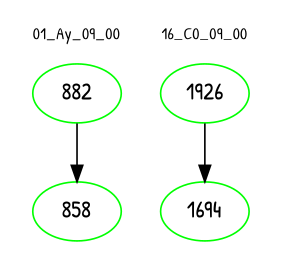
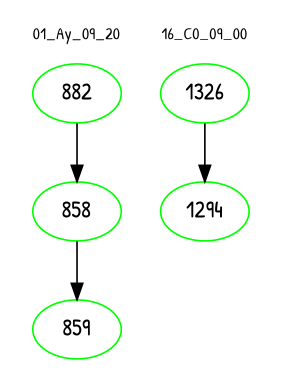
cluster "01_Ay_09_00": label "01_Ay_09_00" -> "01_Ay_09_20"
node "1926": label "1926" -> "1326"
node "1694": label "1694" -> "1294"
node "859": added
